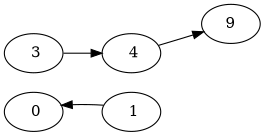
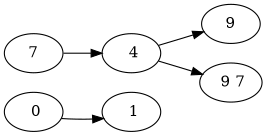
node "3": label "3" -> "7"
node "9 7": added
edge "1" -> "0": reversed
